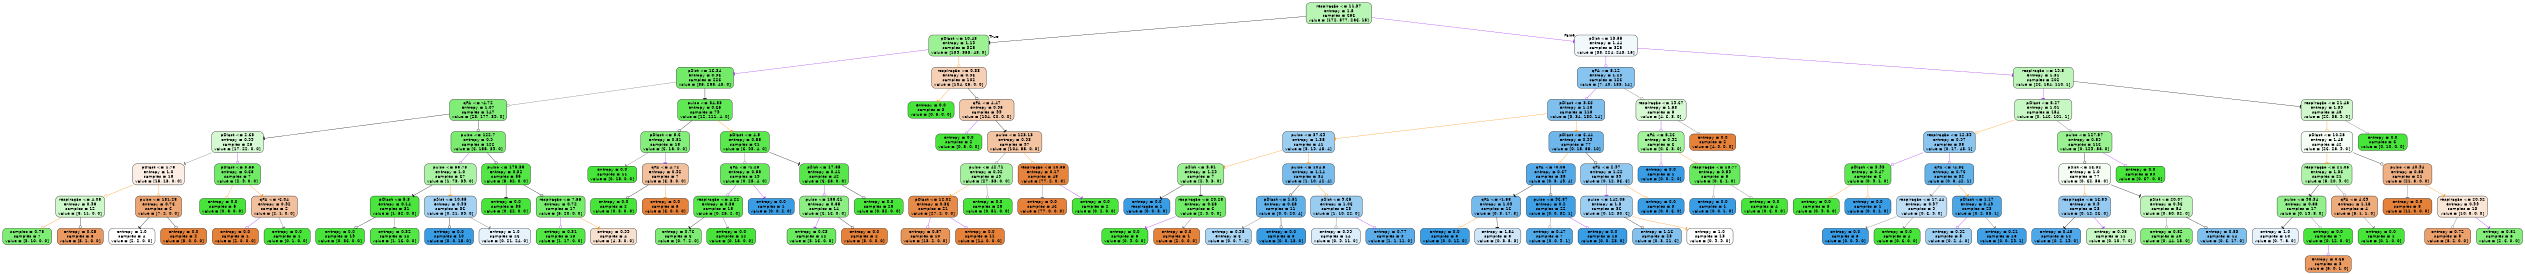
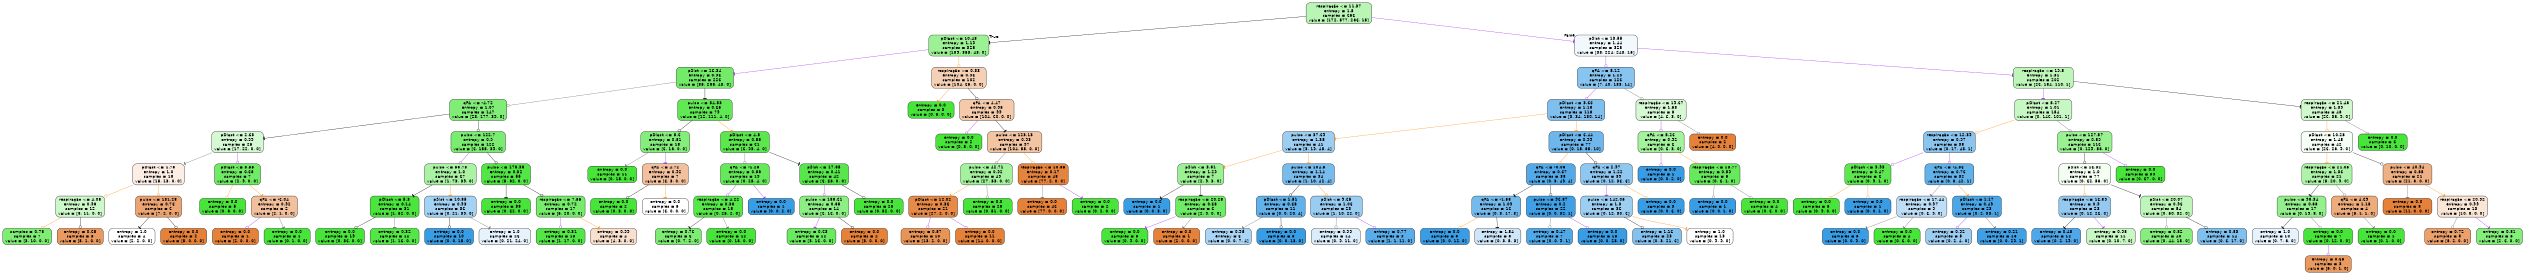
node "entropy = 0.0 samples = 5 value = [6, 0, 0, 0]": fillcolor #e58139 -> #ffffff
node "entropy = 0.0 respiração = 1 value = [0, 0, 3, 0]": label "entropy = 0.0 respiração = 1 value = [0, 0, 3, 0]" -> "entropy = 0.0 samples = 1 value = [0, 0, 3, 0]"
